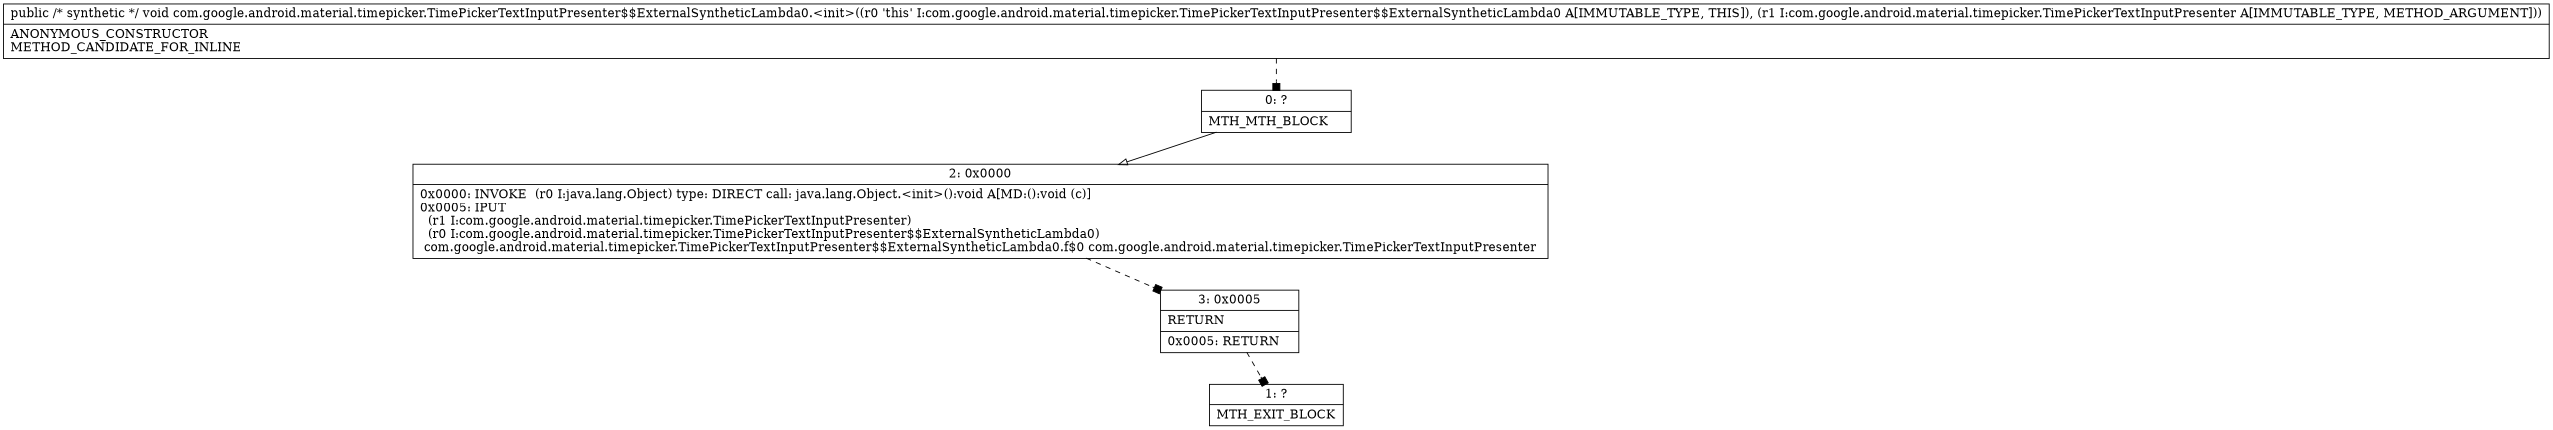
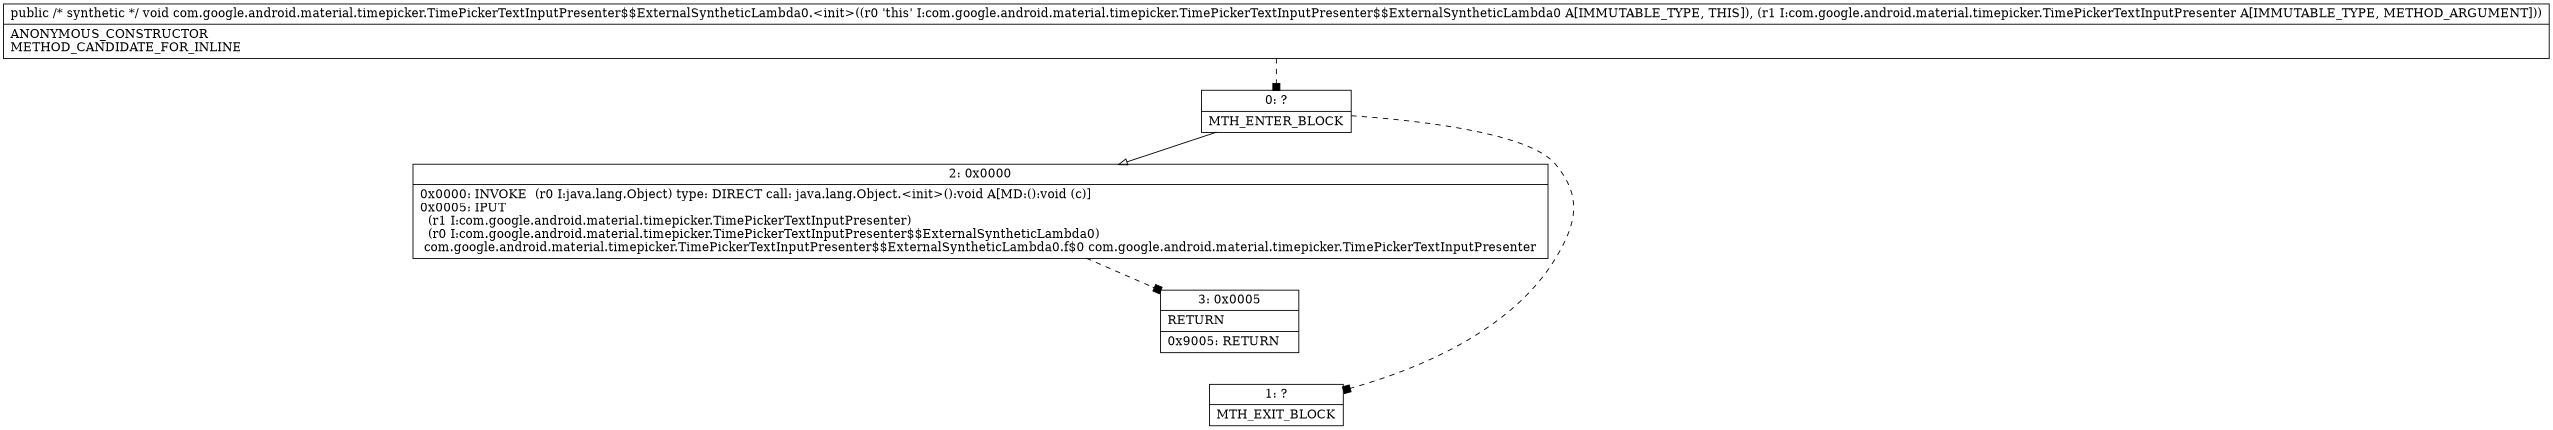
node "0: ?": text "MTH_MTH_BLOCK" -> "MTH_ENTER_BLOCK"
node "3: 0x0005": text "0x0005: RETURN" -> "0x9005: RETURN"
edge "3: 0x0005" -> "1: ?": now "0: ?" -> "1: ?"
